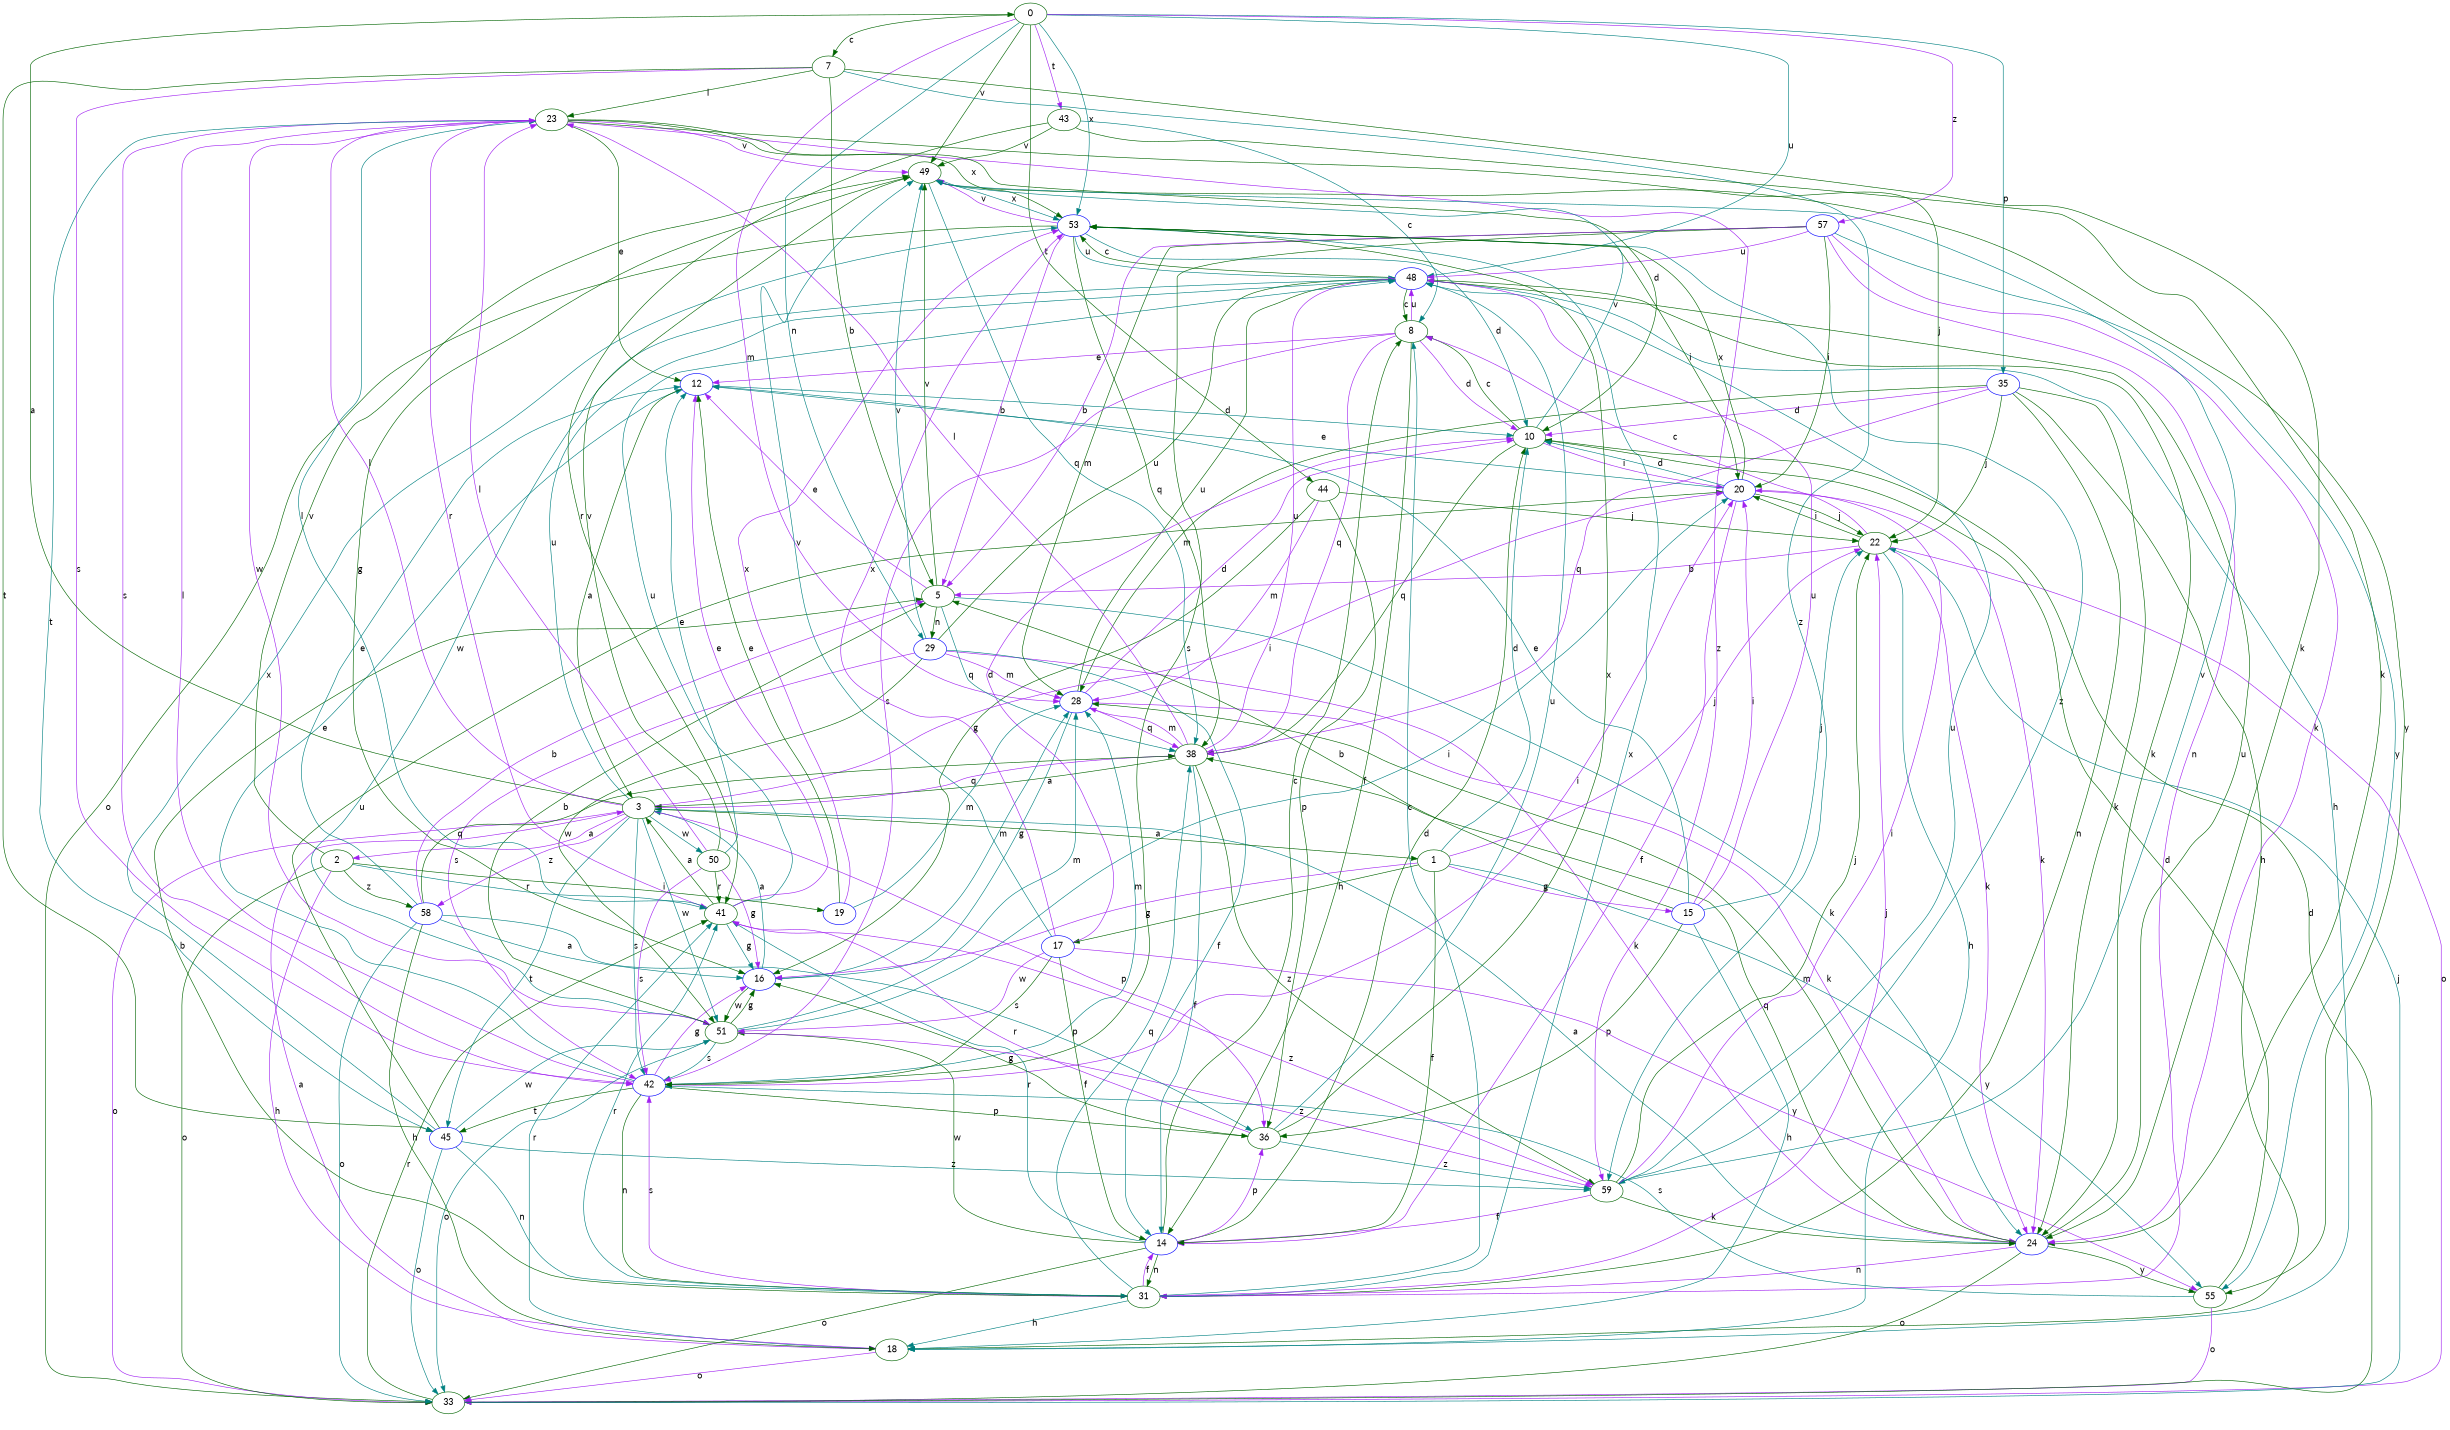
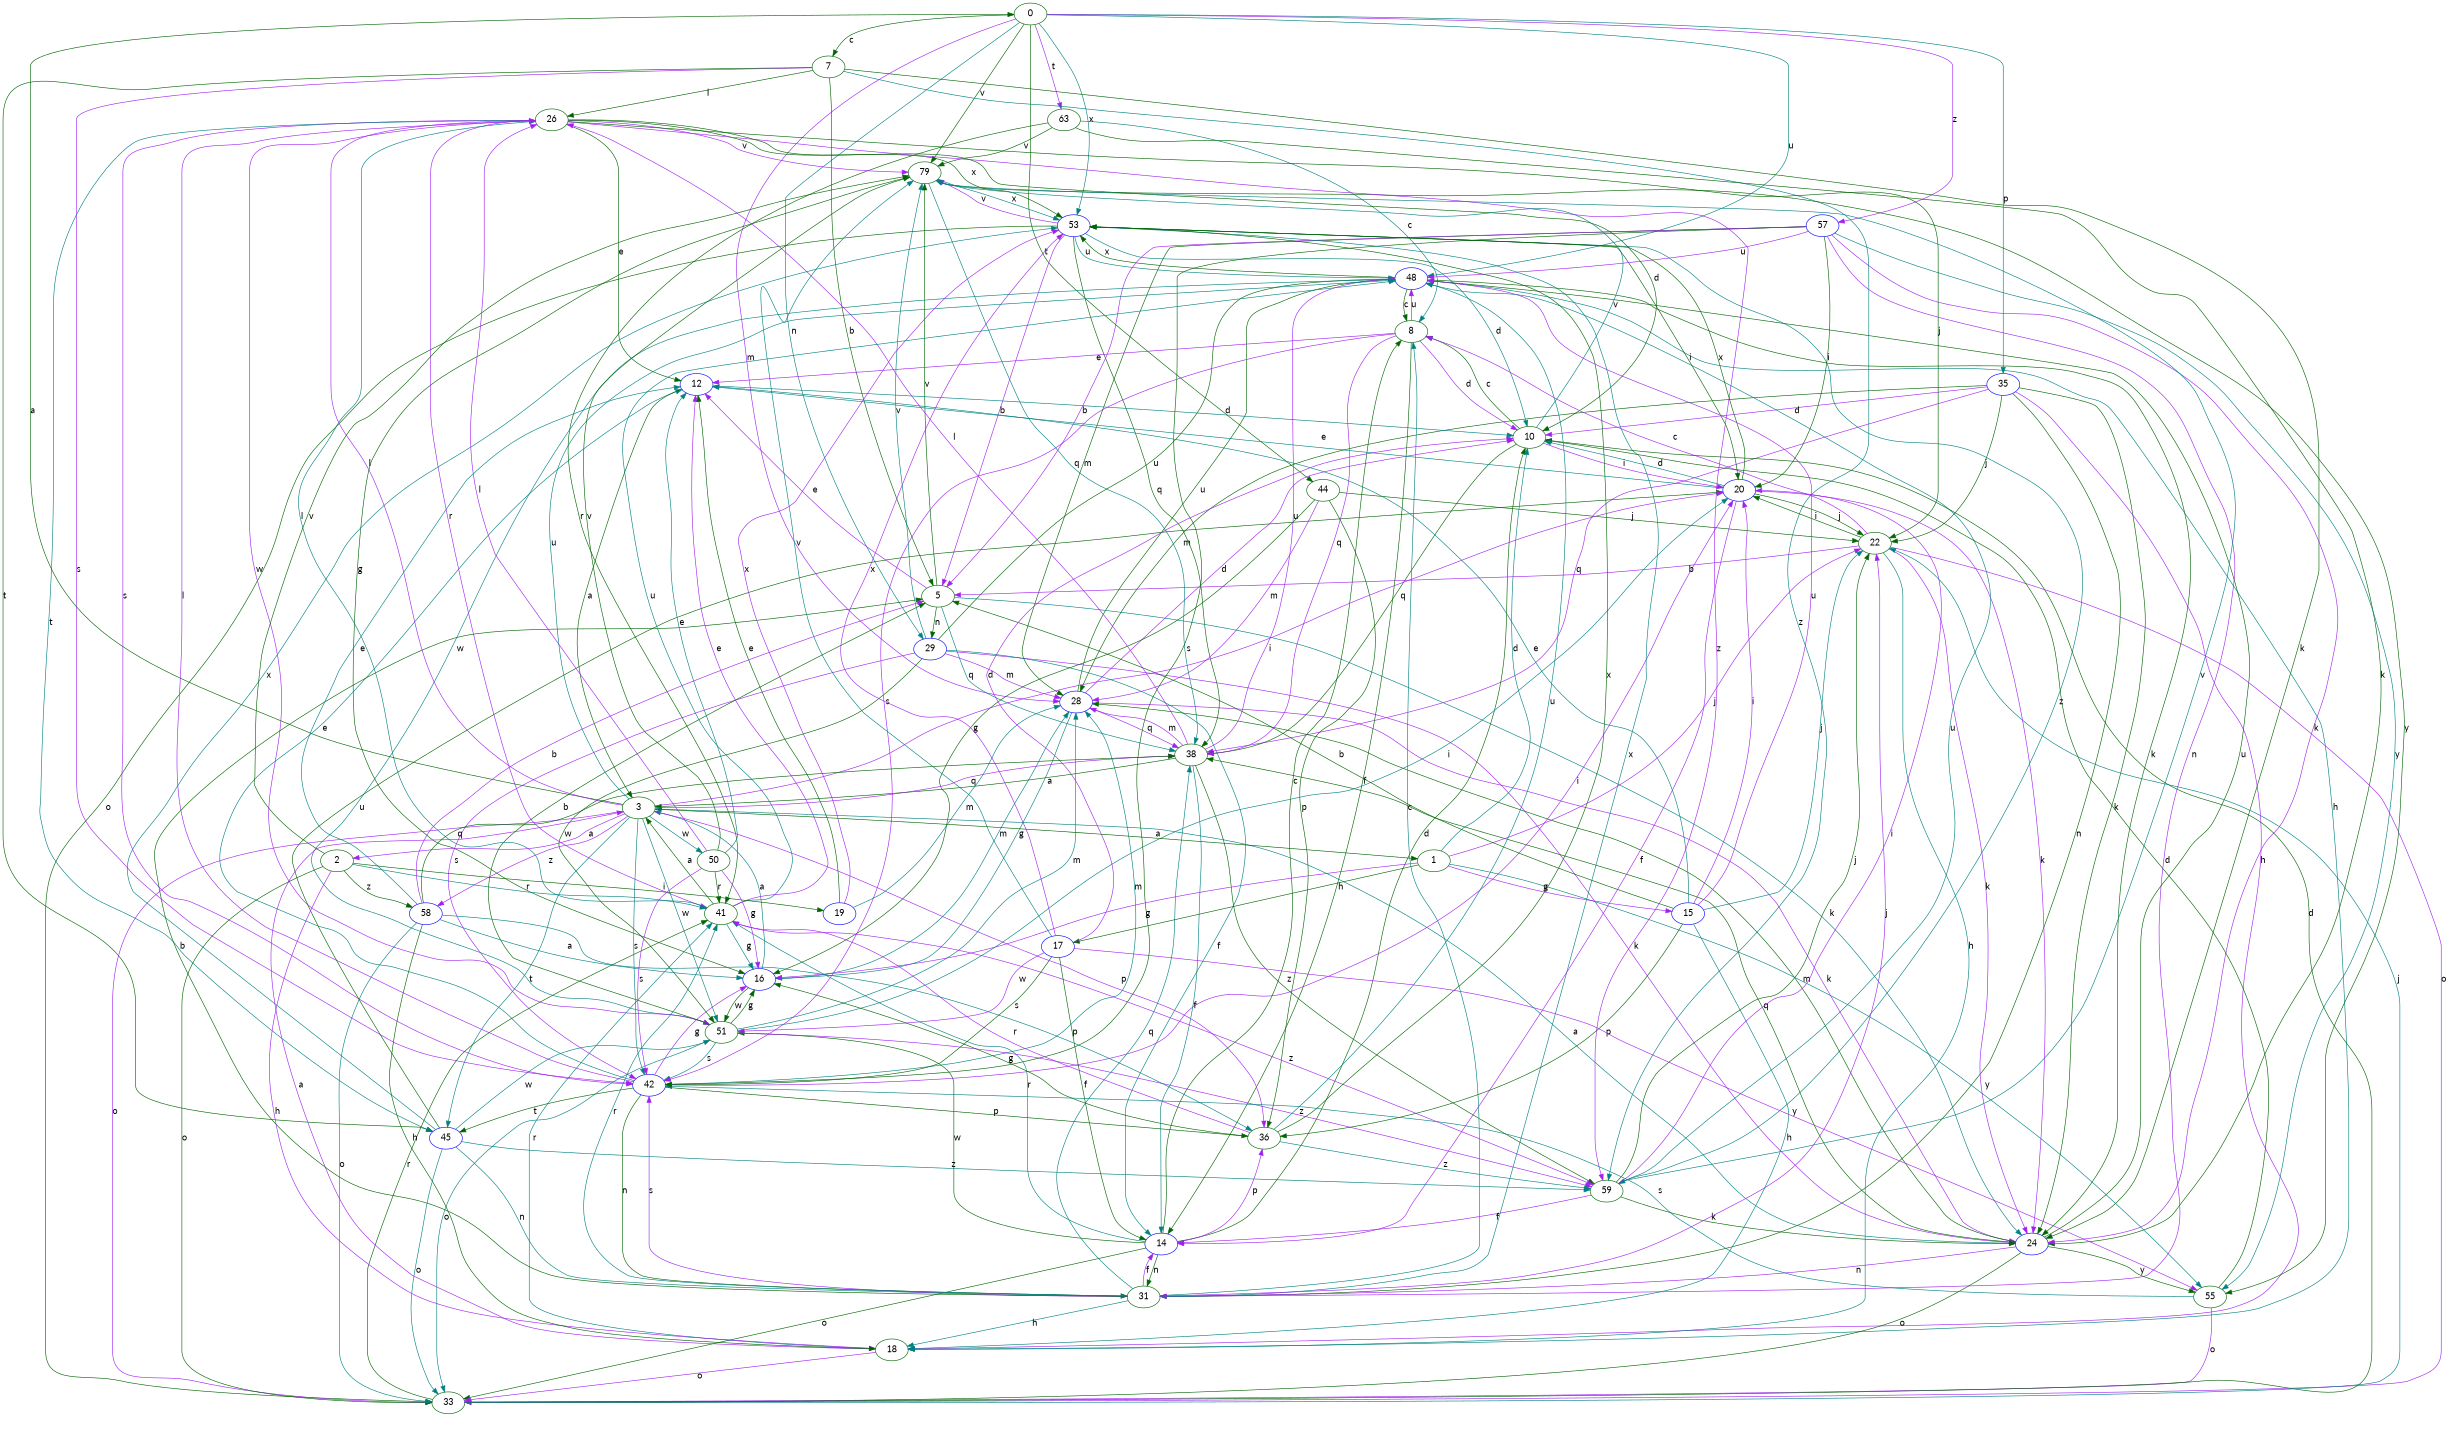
node "23": label "23" -> "26"
node "43": label "43" -> "63"
node "49": label "49" -> "79"
edge "48" -> "53": label "c" -> "x"
edge "1" -> "14": removed, label "f"
edge "35" -> "18": color darkgreen -> purple
